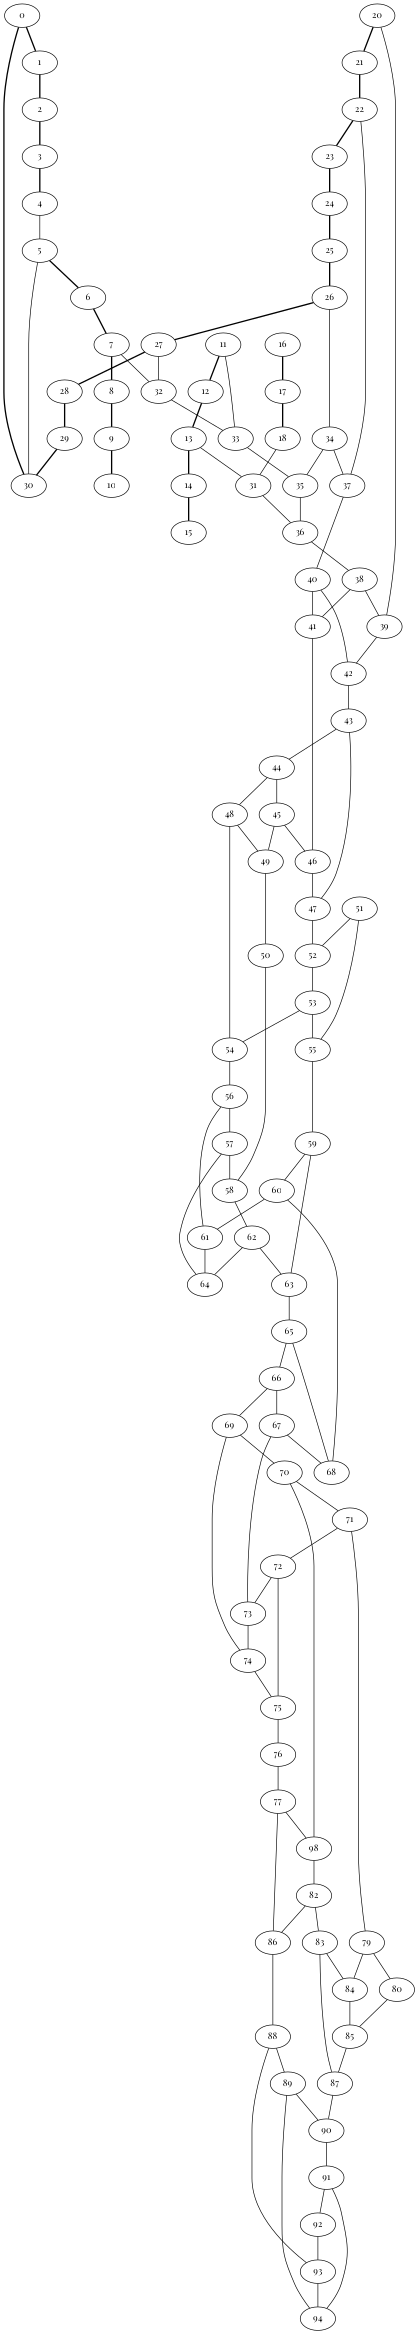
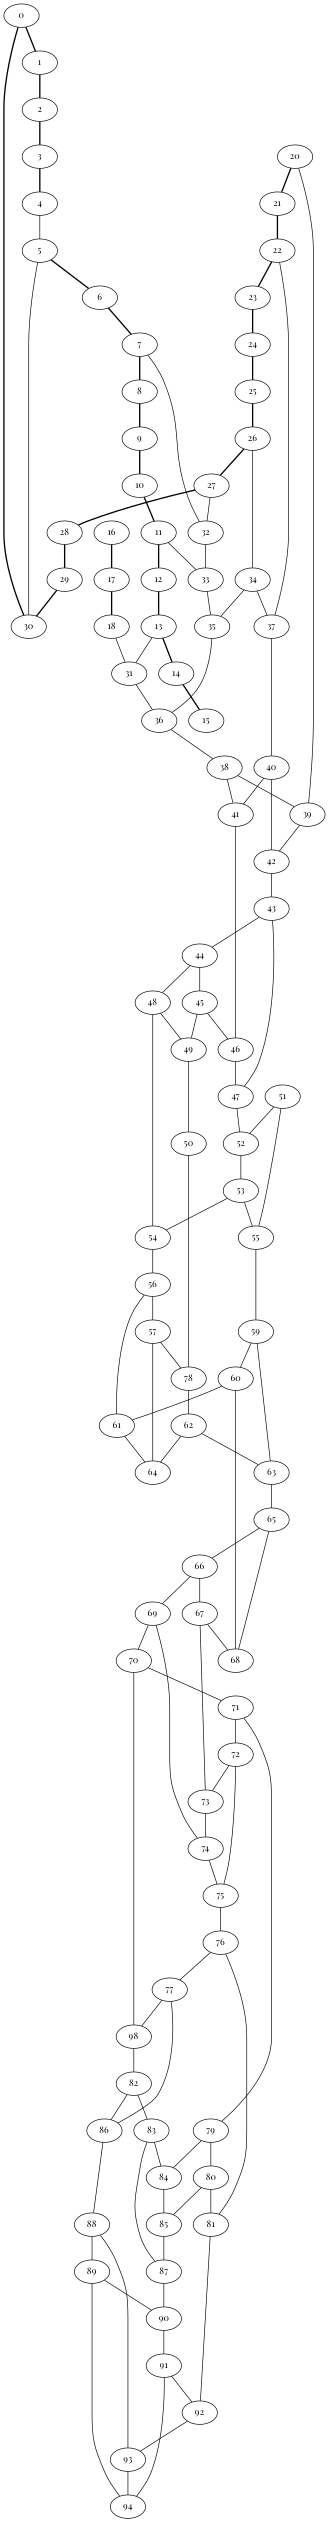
edge "10" -- "11": added
node "58": label "58" -> "78"
node "81": added
